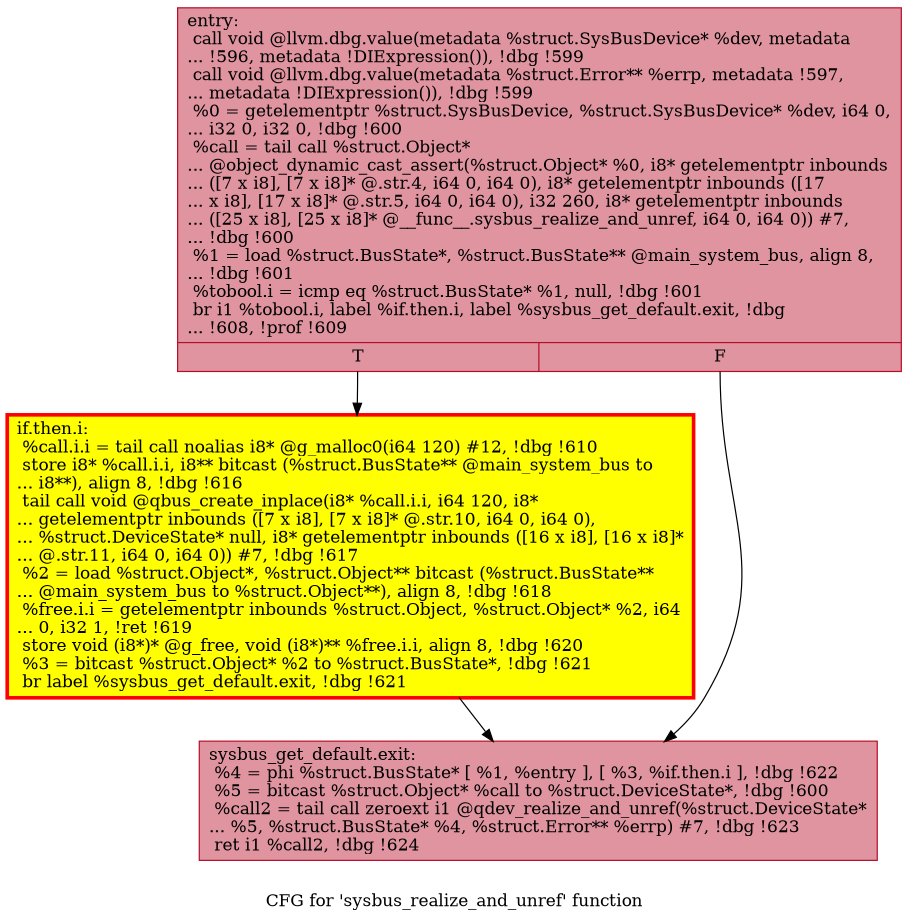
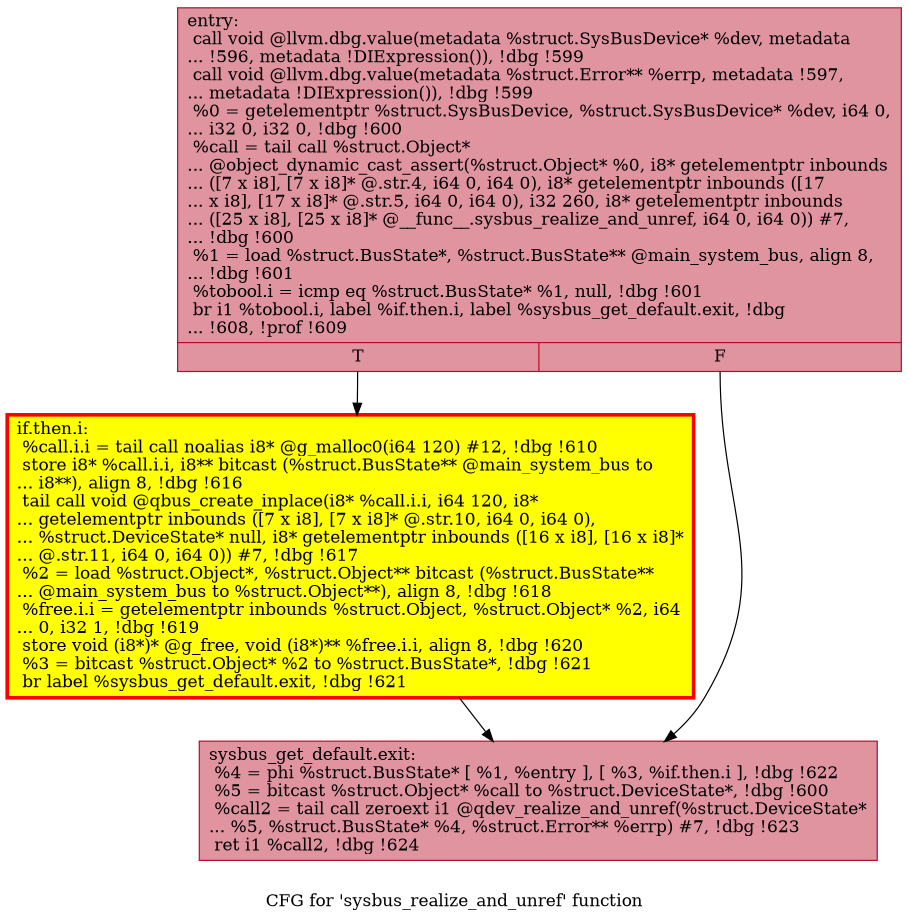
node "if.then.i:": text "... 0, i32 1, !ret !619" -> "... 0, i32 1, !dbg !619"
